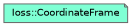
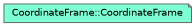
node "Ioss::CoordinateFrame": label "Ioss::CoordinateFrame" -> "CoordinateFrame::CoordinateFrame"
